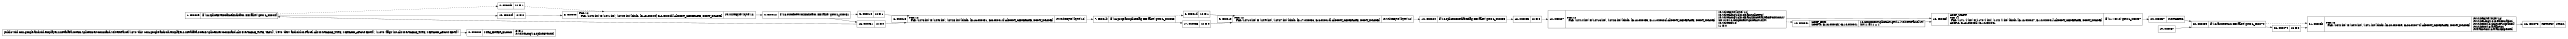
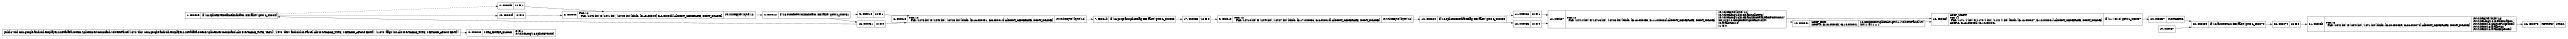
edge "2: 0x000b" -> "3: 0x000c": style dashed -> solid
node "8: 0x001d": removed
node "11: 0x0026": added
node "12: 0x0027": text "r9.writeInt(r0)" -> "r9.availNum(r0)"
edge "20: 0x0059" -> "21: 0x005b": removed
node "21: 0x005b": text "r9.availNum(r8.availsExpected)" -> "r9.writeInt(r8.availsExpected)"
